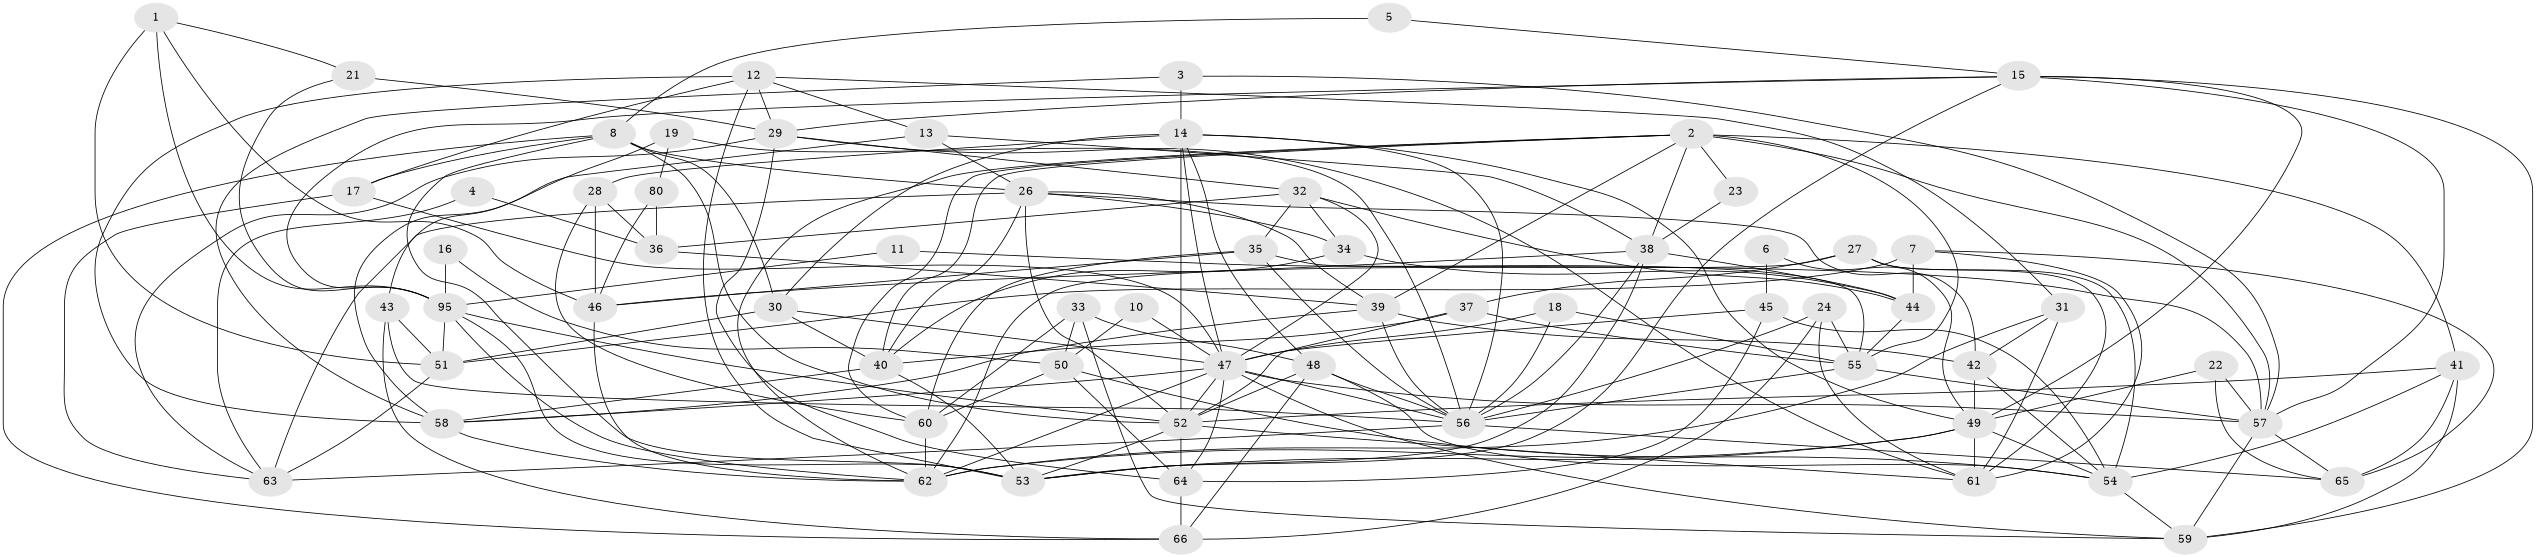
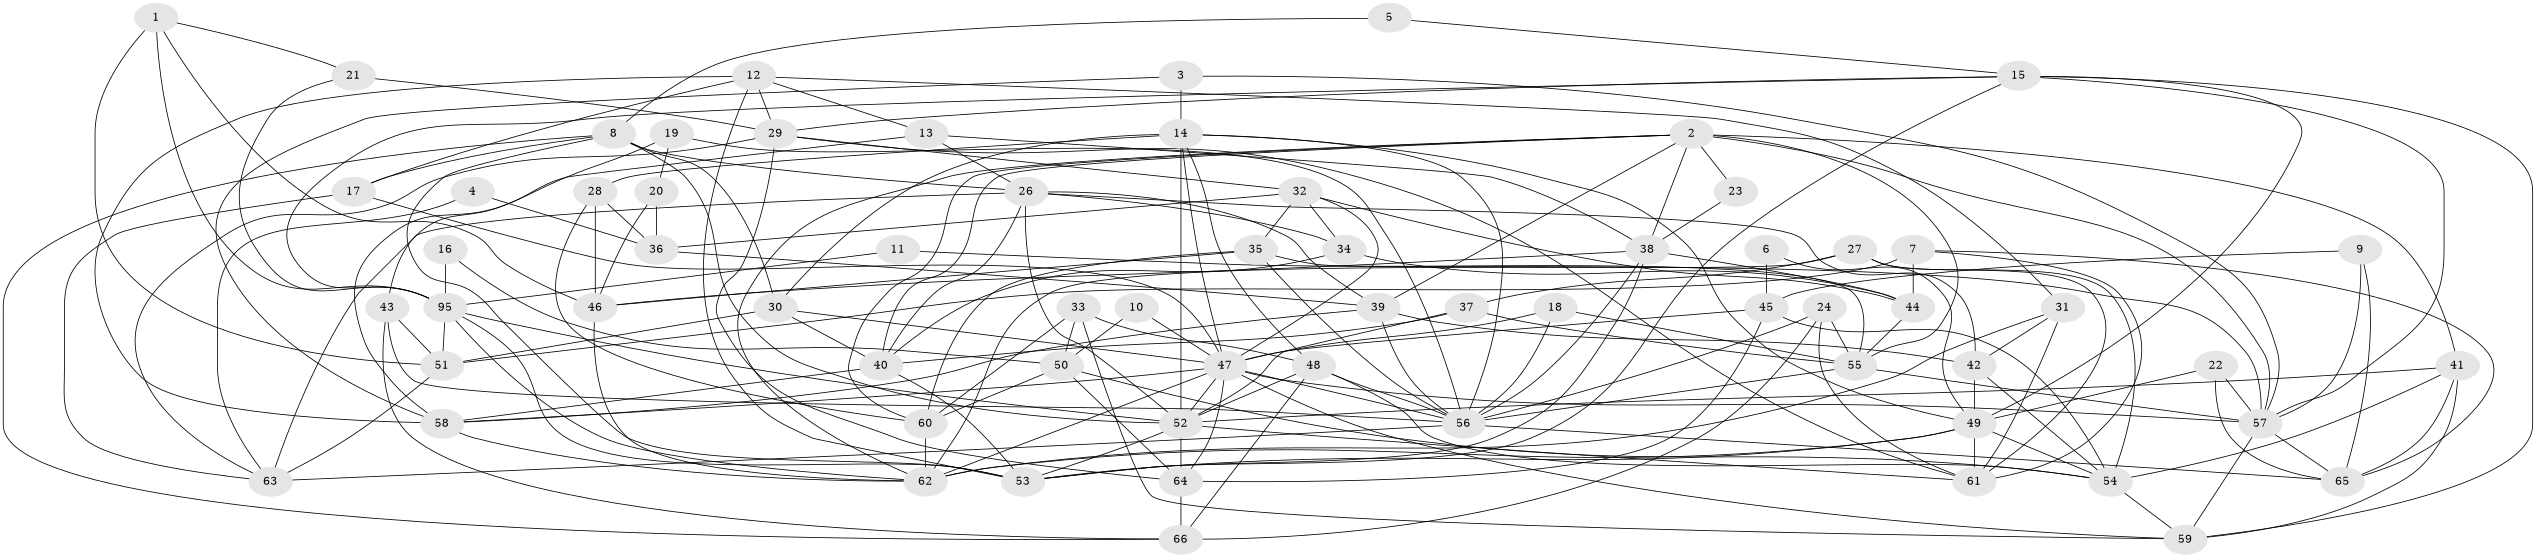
node "80": label "80" -> "20"
node "9": added
